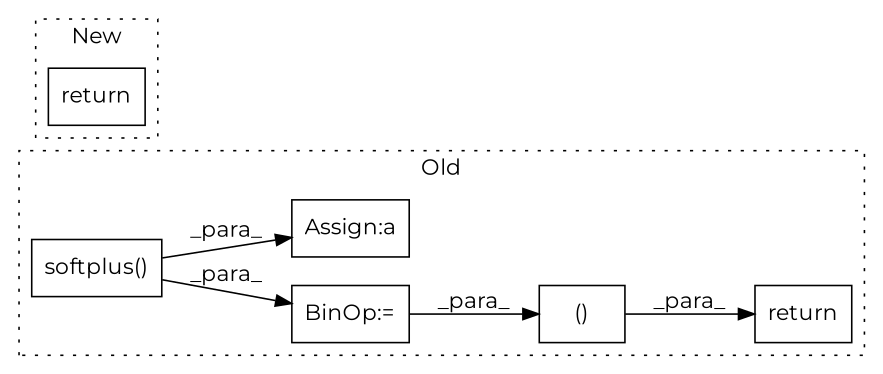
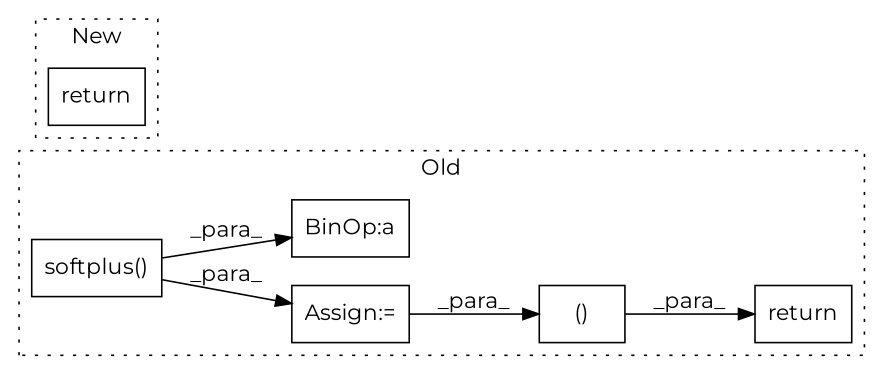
node "Assign:a": label "Assign:a" -> "BinOp:a"
node "BinOp:=": label "BinOp:=" -> "Assign:="
